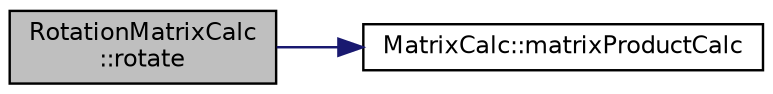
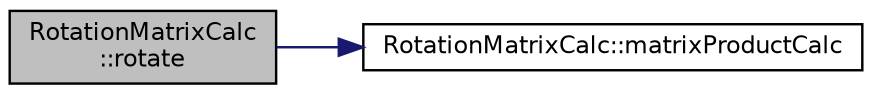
node "MatrixCalc::matrixProductCalc": label "MatrixCalc::matrixProductCalc" -> "RotationMatrixCalc::matrixProductCalc"
